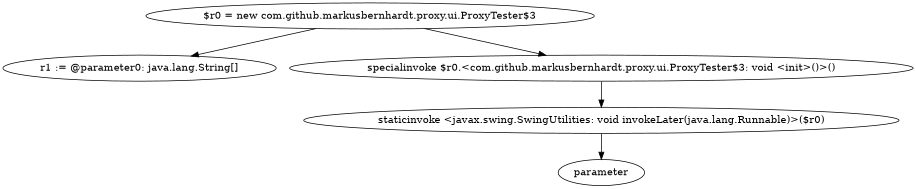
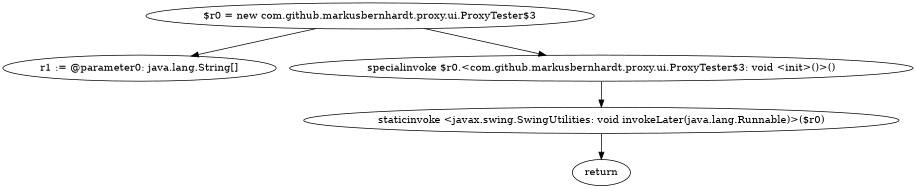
node "parameter": label "parameter" -> "return"
